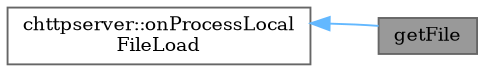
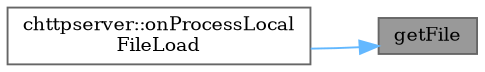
edge "getFile" -> "chttpserver::onProcessLocal FileLoad": reversed
